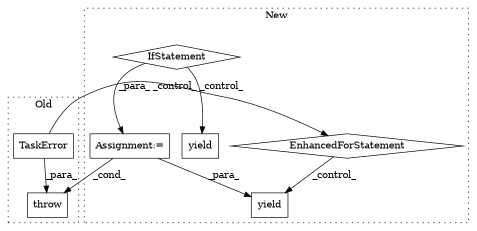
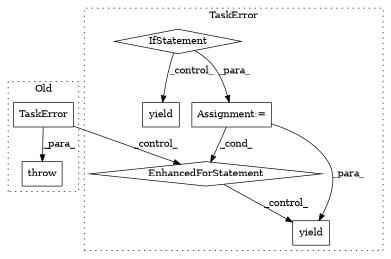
cluster "New": label "New" -> "TaskError"
edge "Assignment:=" -> "throw": now "Assignment:=" -> "EnhancedForStatement"
